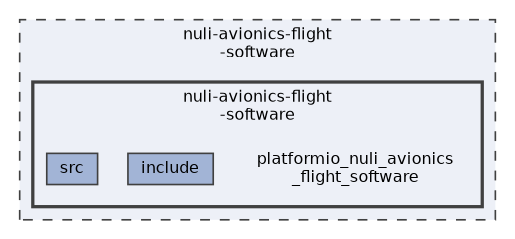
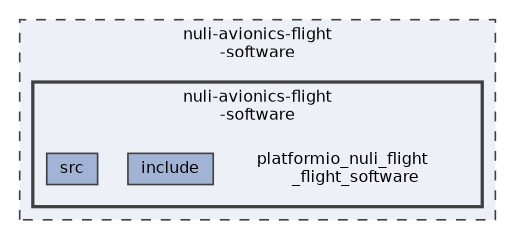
node "platformio_nuli_avionics _flight_software": label "platformio_nuli_avionics _flight_software" -> "platformio_nuli_flight _flight_software"
